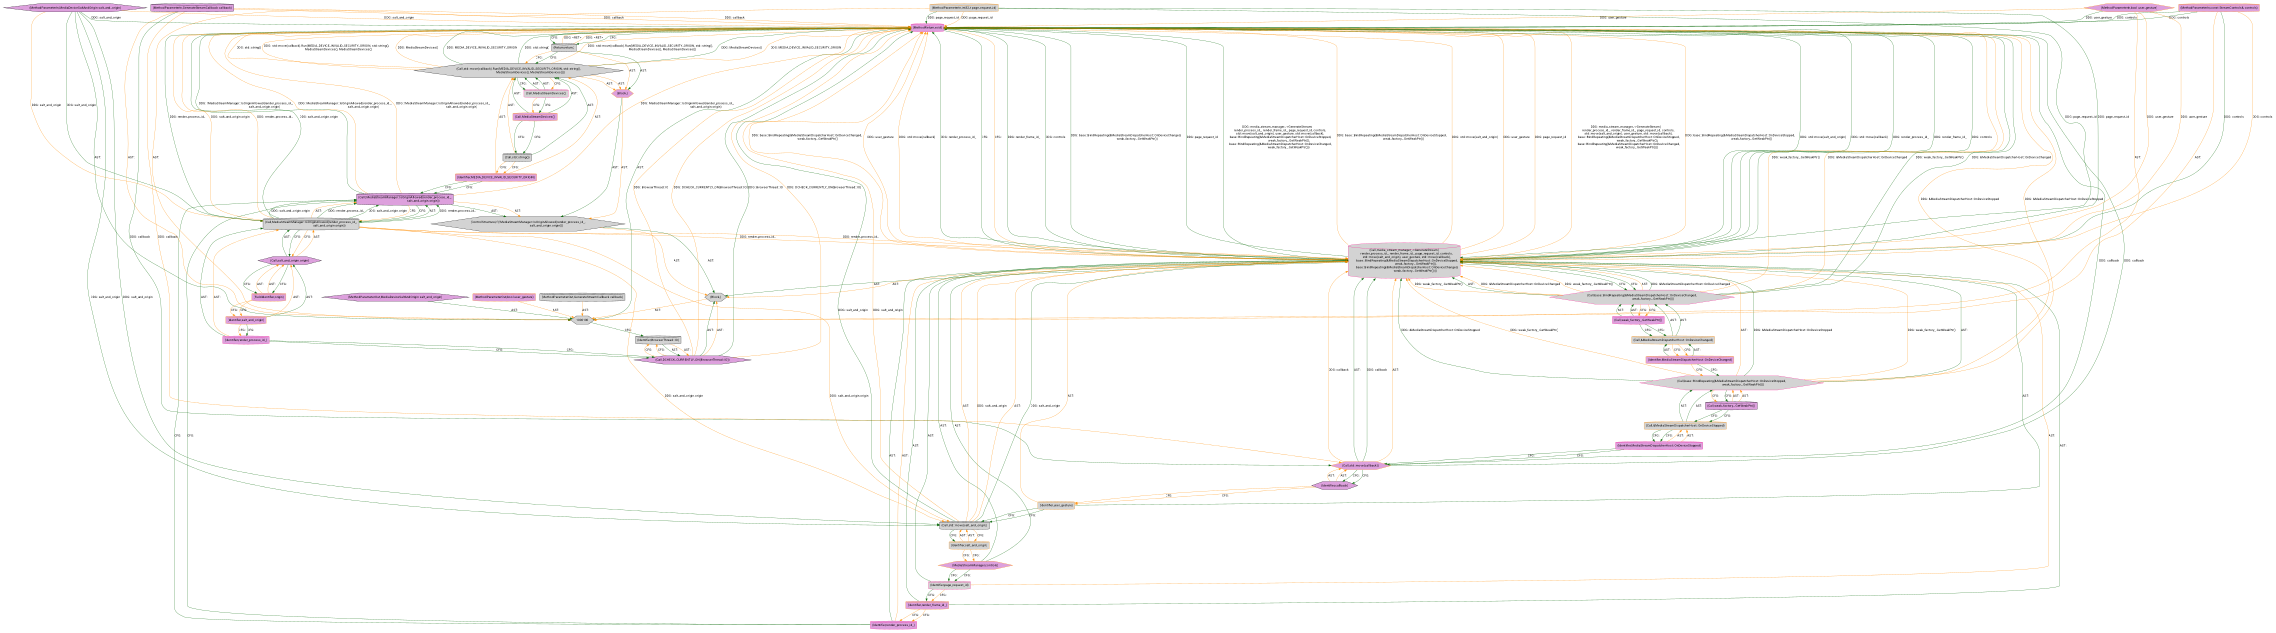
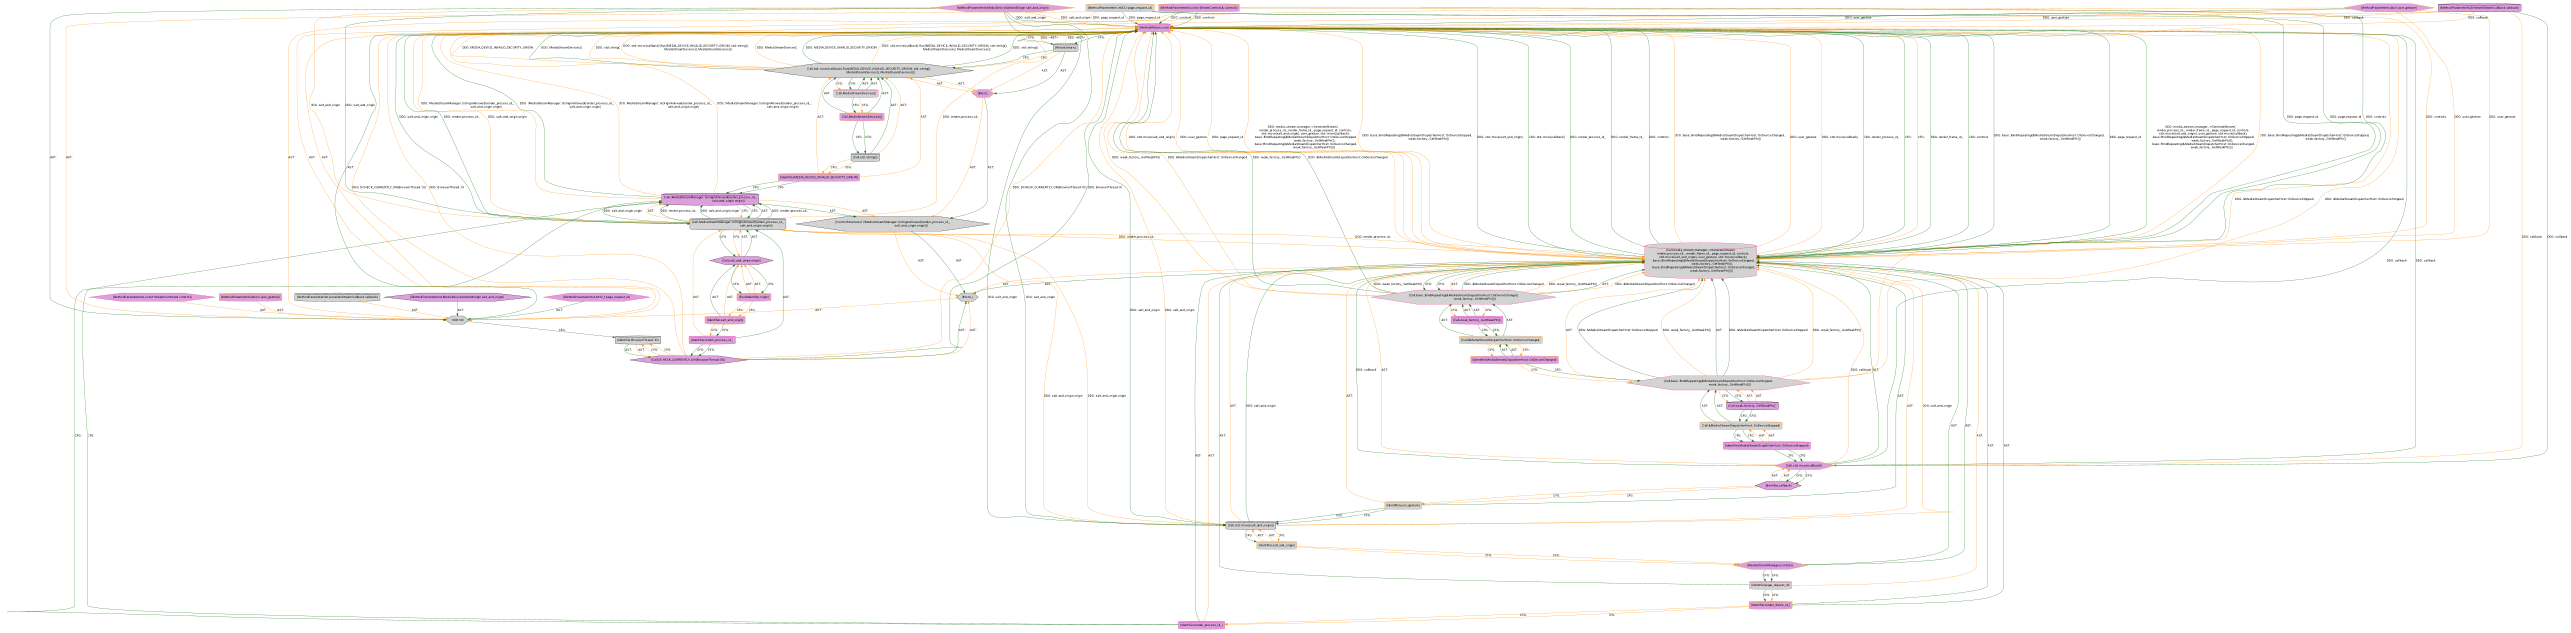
node "(MethodParameterIn,MediaDeviceSaltAndOrigin salt_and_origin)": color black -> darkorange
node "(MethodParameterOut,const StreamControls& controls)": added
node "(MethodParameterOut,int32_t page_request_id)": added
